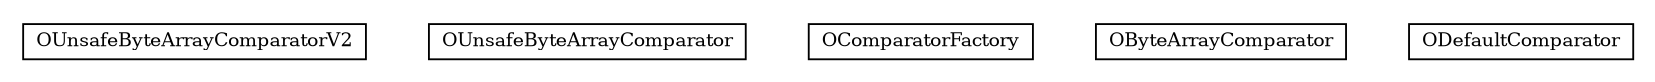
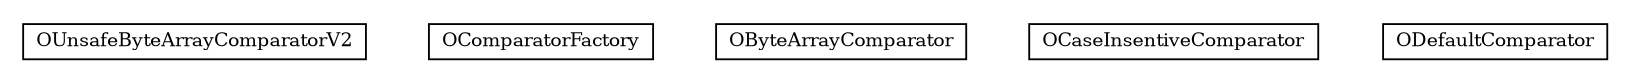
node "OUnsafeByteArrayComparator": removed
node "OCaseInsentiveComparator": added
